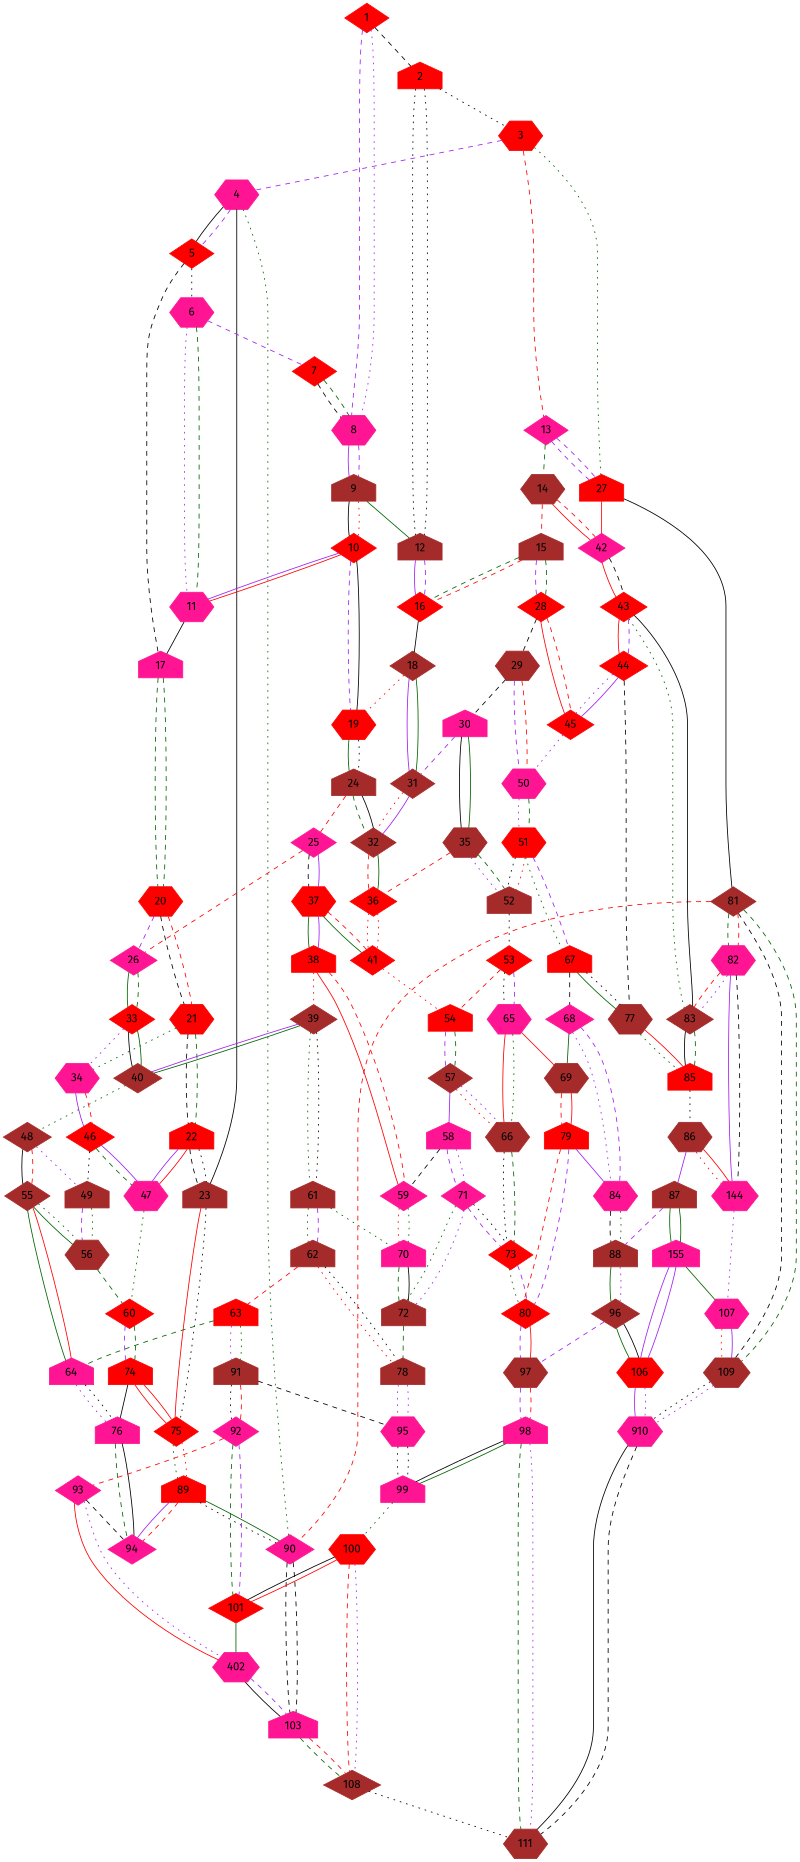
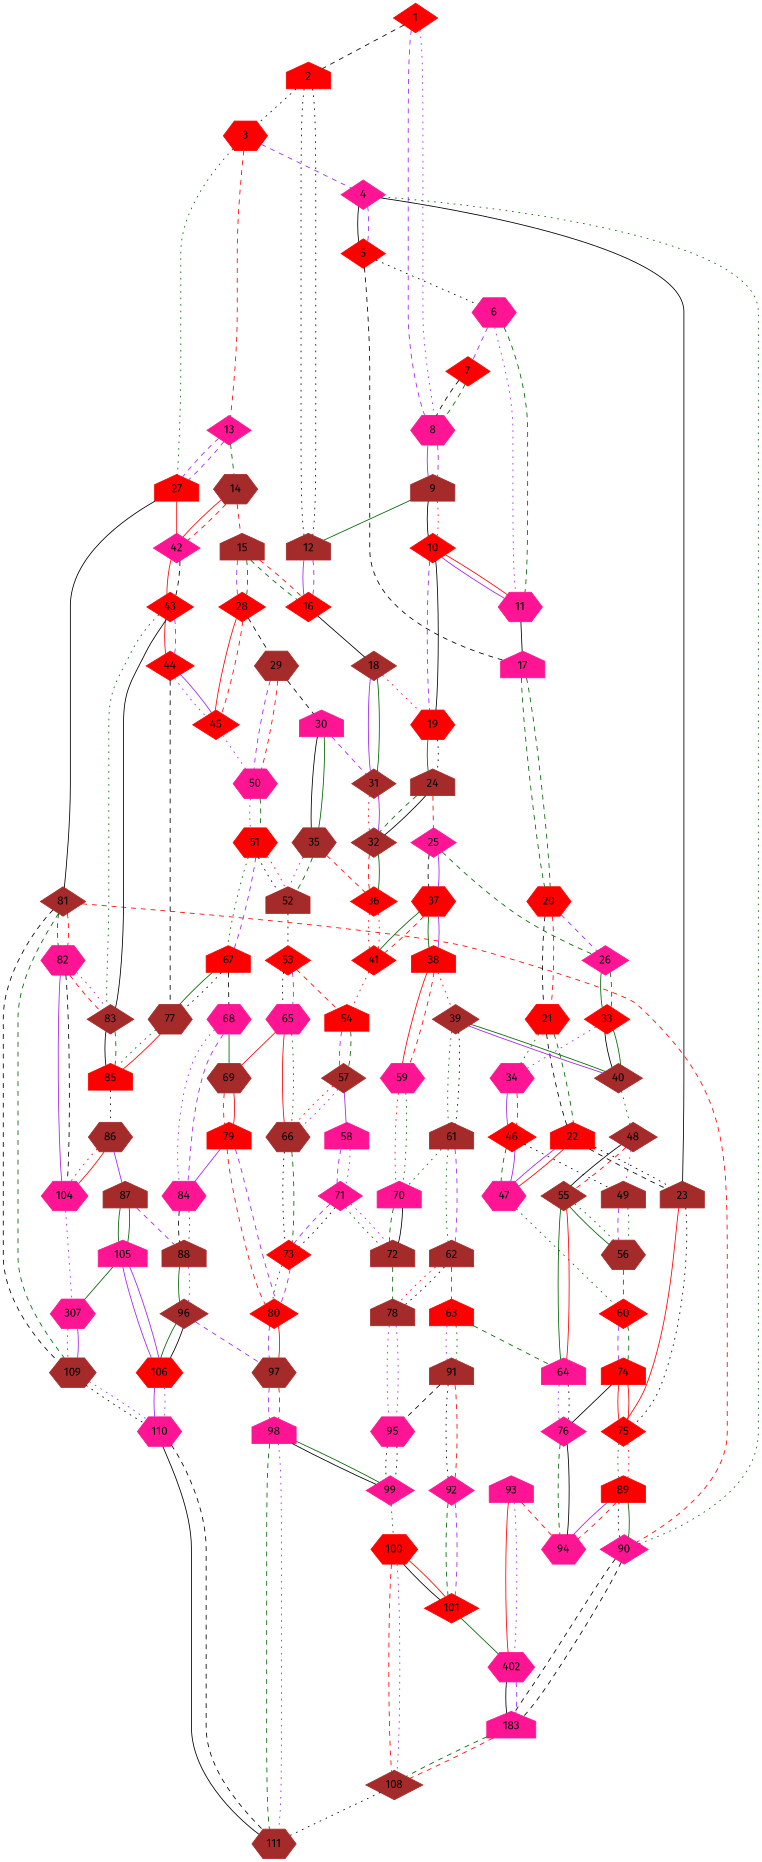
node "4": shape hexagon -> diamond
edge "25" -- "26": color red -> darkgreen
node "68": shape diamond -> hexagon
edge "58" -- "59": removed
node "59": shape diamond -> hexagon
node "144": label "144" -> "104"
node "155": label "155" -> "105"
node "107": label "107" -> "307"
node "76": shape house -> diamond
node "910": label "910" -> "110"
edge "92" -- "93": removed
node "93": shape diamond -> house
node "99": shape house -> diamond
edge "93" -- "94": color black -> red
node "94": shape diamond -> hexagon
node "103": label "103" -> "183"
